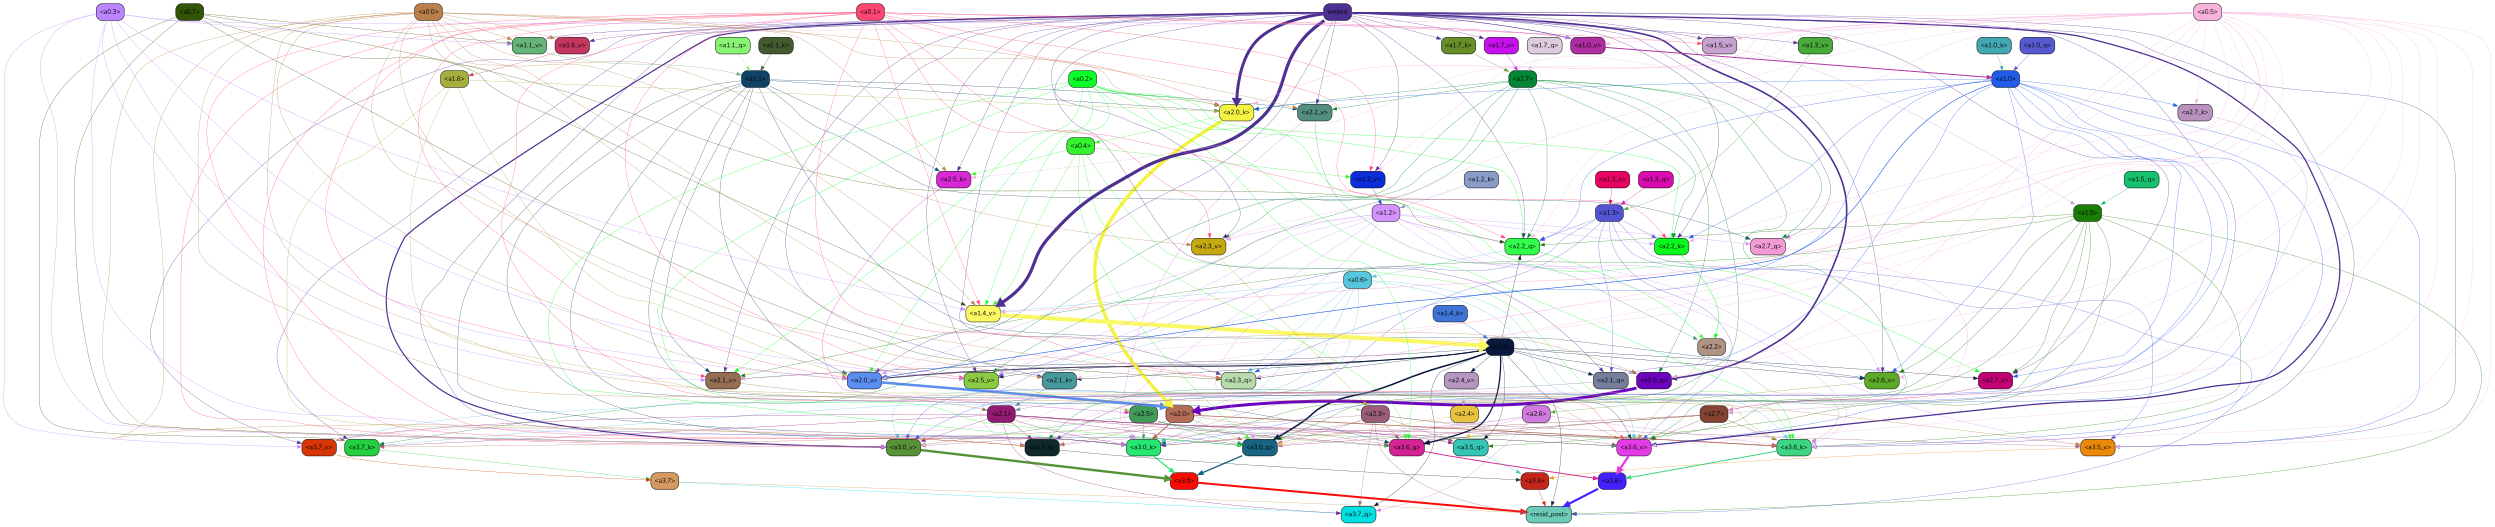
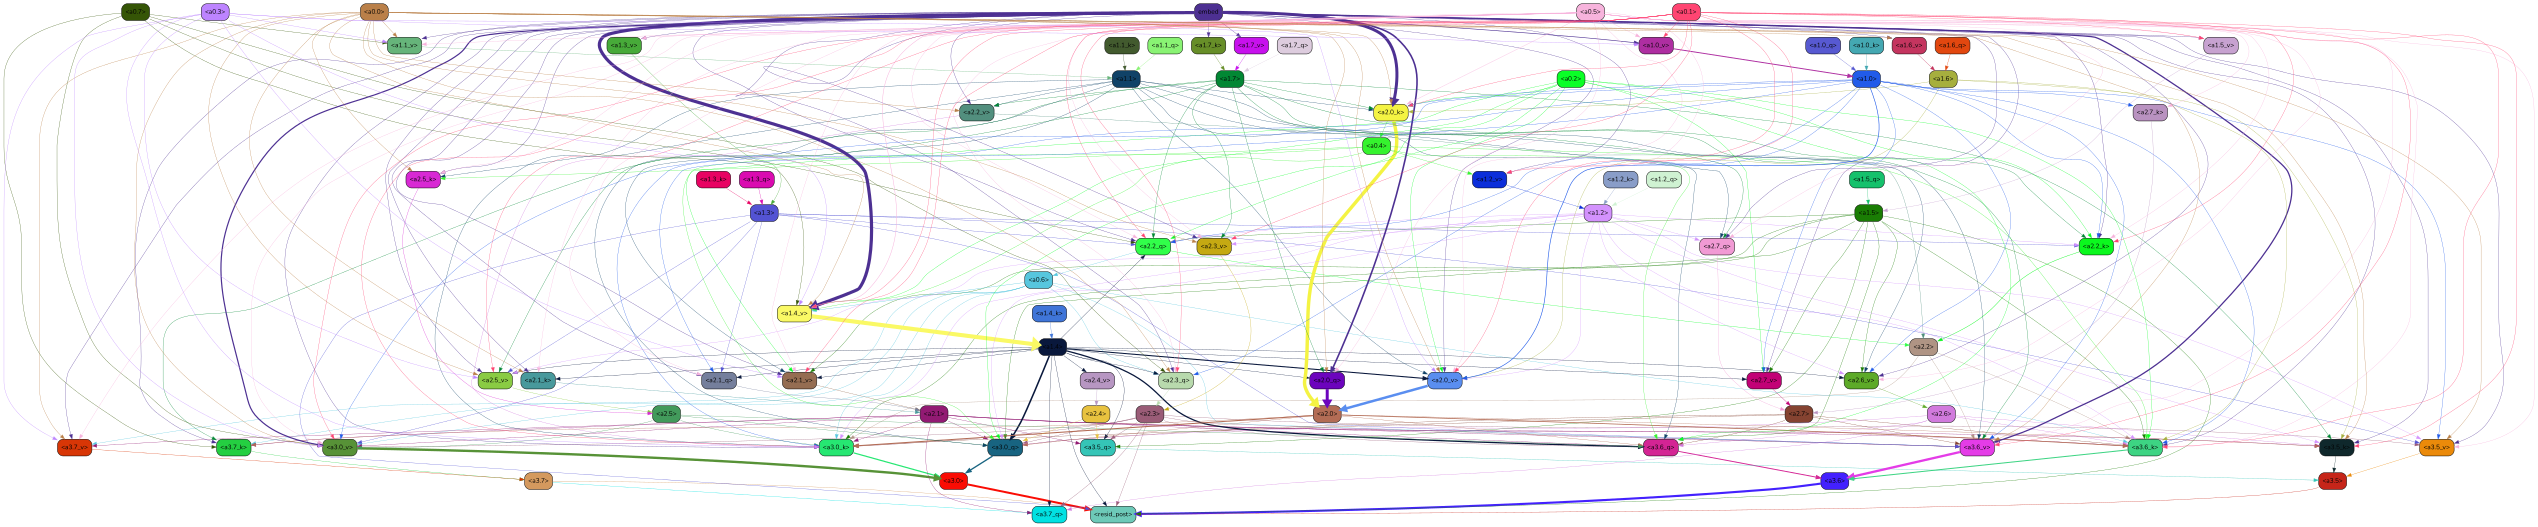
edge "<a0.1>" -> "<a3.6_k>": added
node "<a1.6_q>": added
edge "<a0.0>" -> "<a3.7_v>": added
node "<a1.2_q>": added
edge "<a0.2>" -> "<a3.0_k>": removed
edge "<a2.5>" -> "<a3.6_v>": removed
